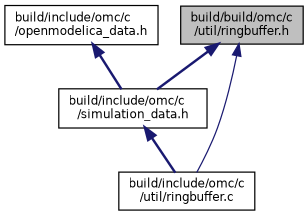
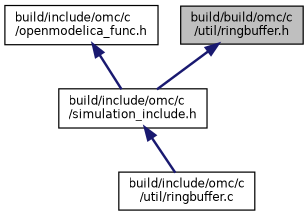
node "build/include/omc/c /openmodelica_data.h": label "build/include/omc/c /openmodelica_data.h" -> "build/include/omc/c /openmodelica_func.h"
node "build/include/omc/c /simulation_data.h": label "build/include/omc/c /simulation_data.h" -> "build/include/omc/c /simulation_include.h"
edge "build/include/omc/c /util/ringbuffer.c" -> "build/build/omc/c /util/ringbuffer.h": removed
